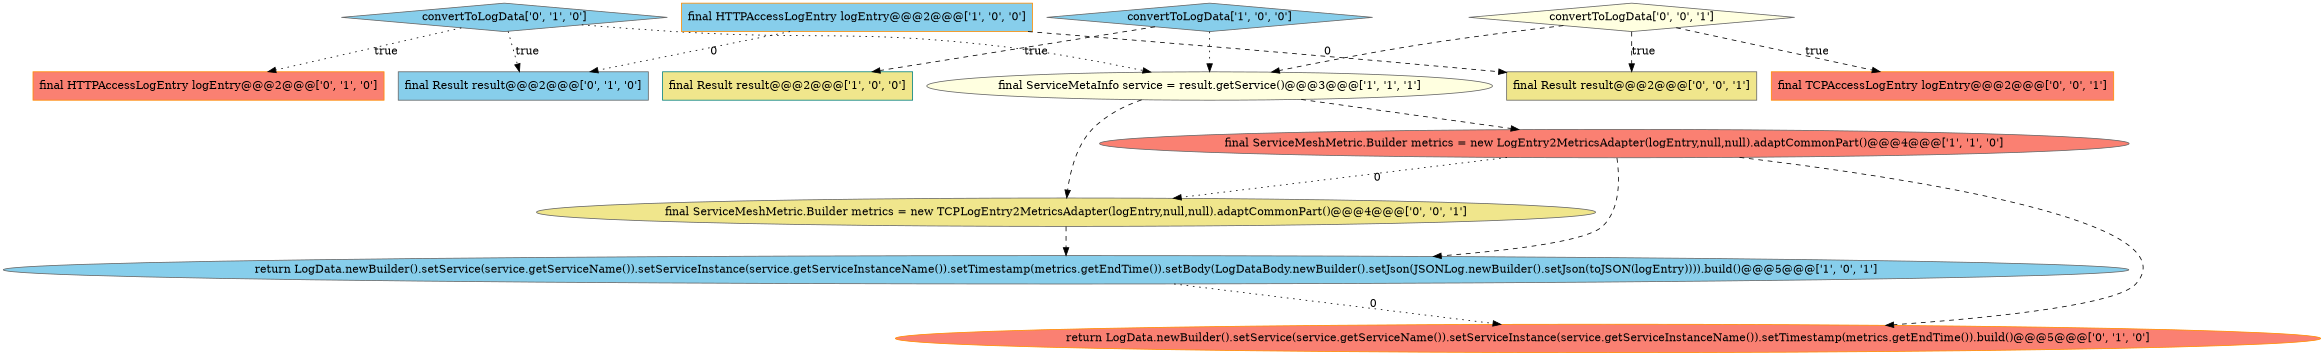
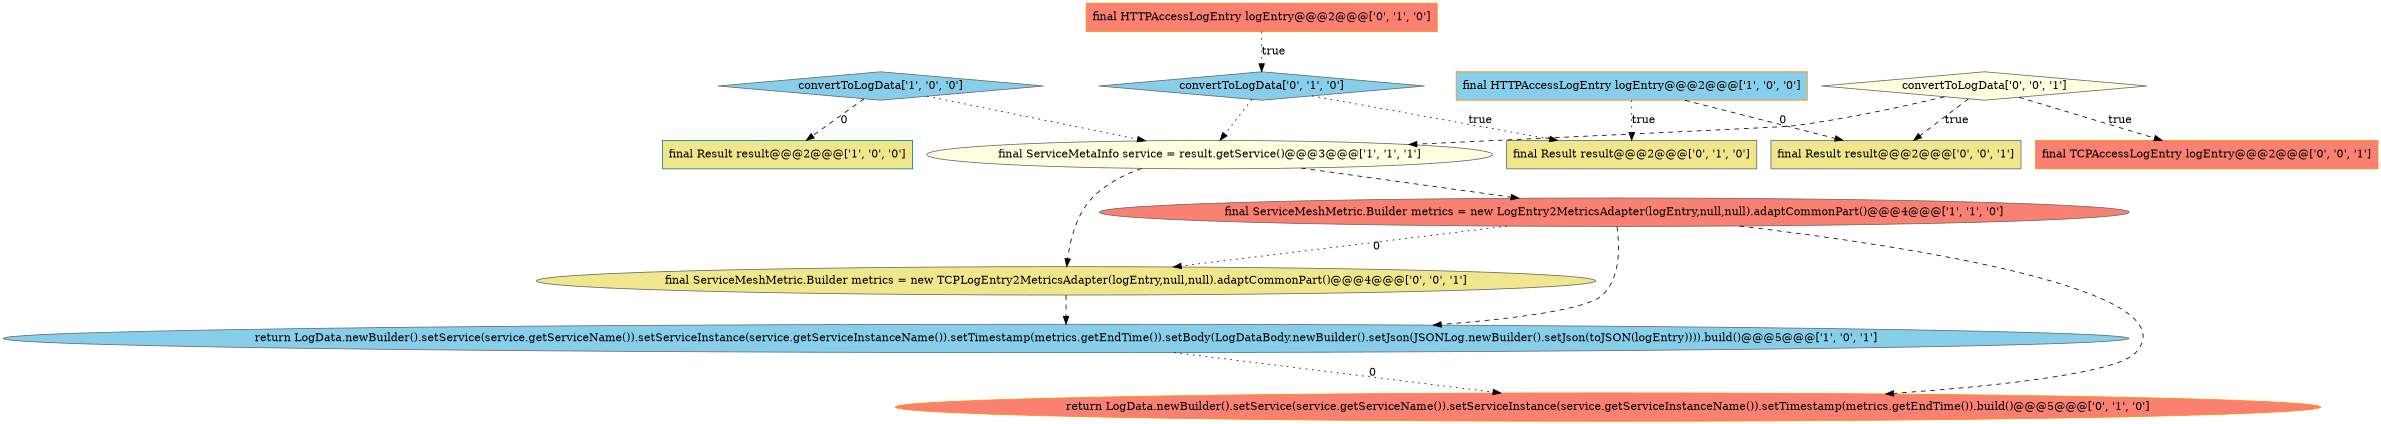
edge "convertToLogData['0', '1', '0']" -> "final HTTPAccessLogEntry logEntry@@@2@@@['0', '1', '0']": reversed
edge "final HTTPAccessLogEntry logEntry@@@2@@@['1', '0', '0']" -> "final Result result@@@2@@@['0', '1', '0']": label "0" -> "true"
edge "convertToLogData['1', '0', '0']" -> "final Result result@@@2@@@['1', '0', '0']": label "true" -> "0"
node "final Result result@@@2@@@['0', '1', '0']": fillcolor skyblue -> khaki
